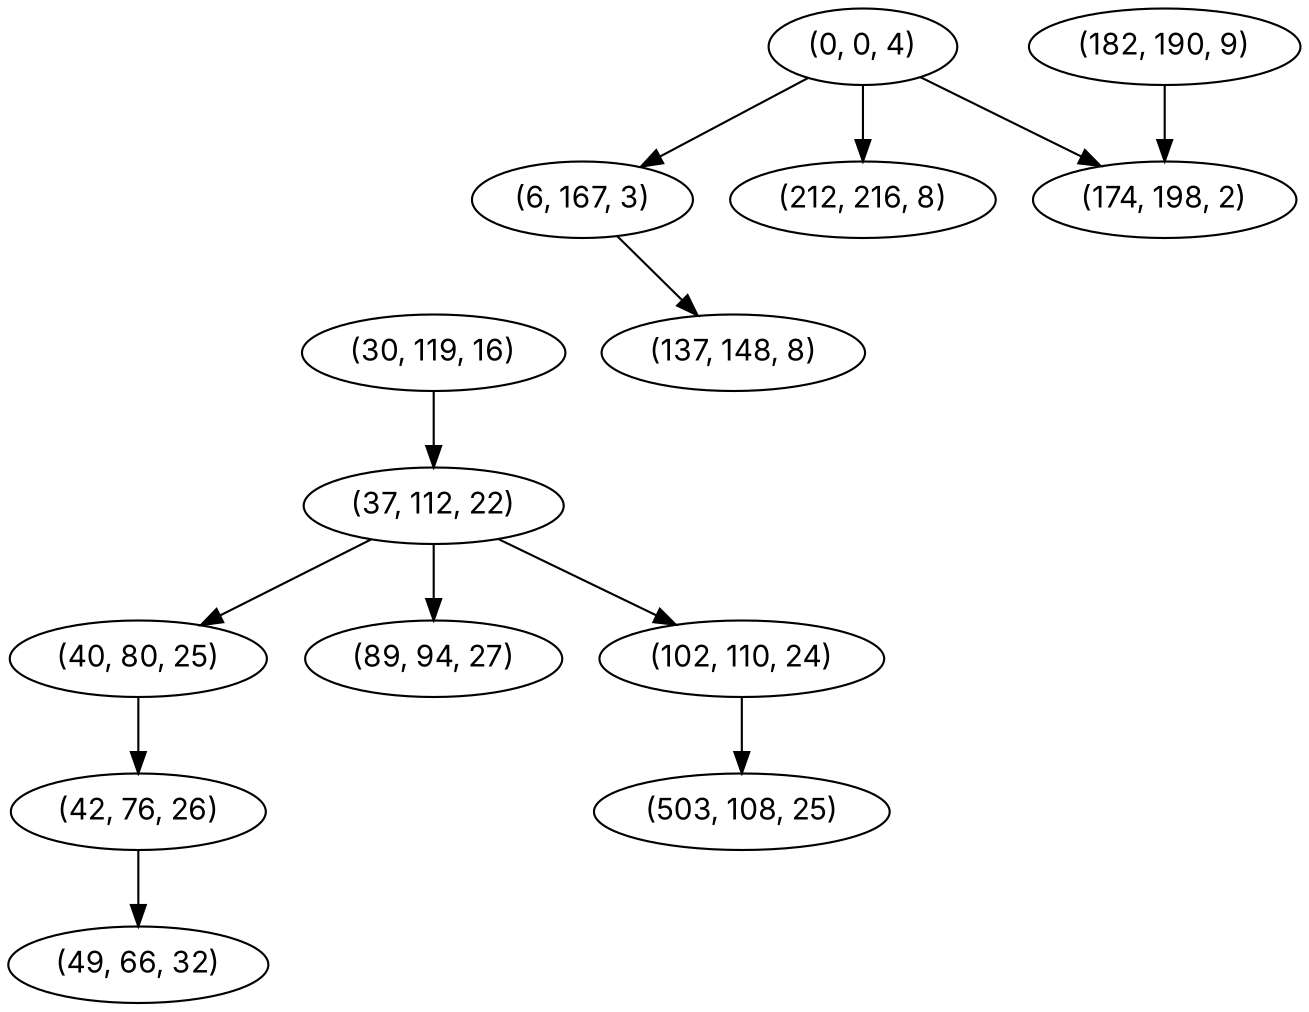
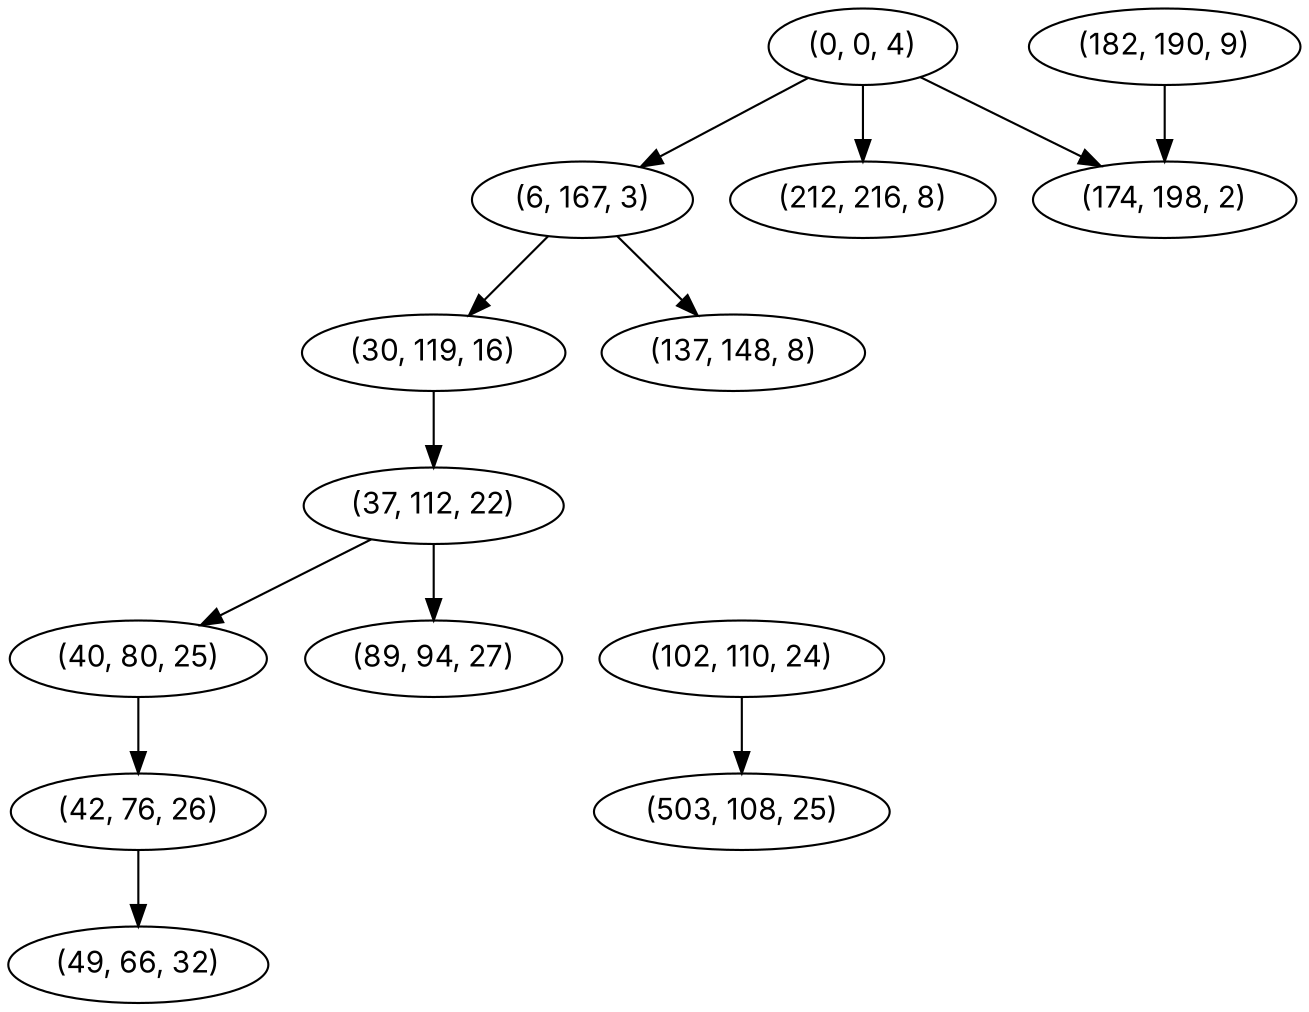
edge "(6, 167, 3)" -> "(30, 119, 16)": added
edge "(37, 112, 22)" -> "(102, 110, 24)": removed
